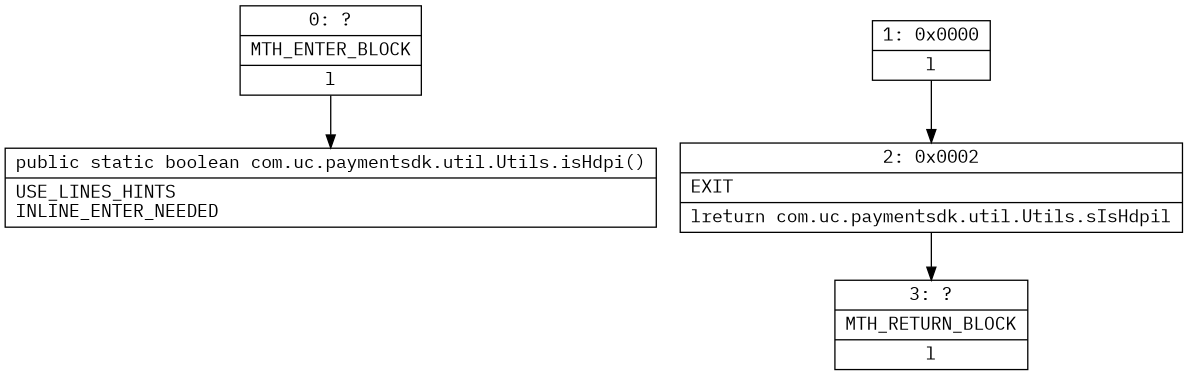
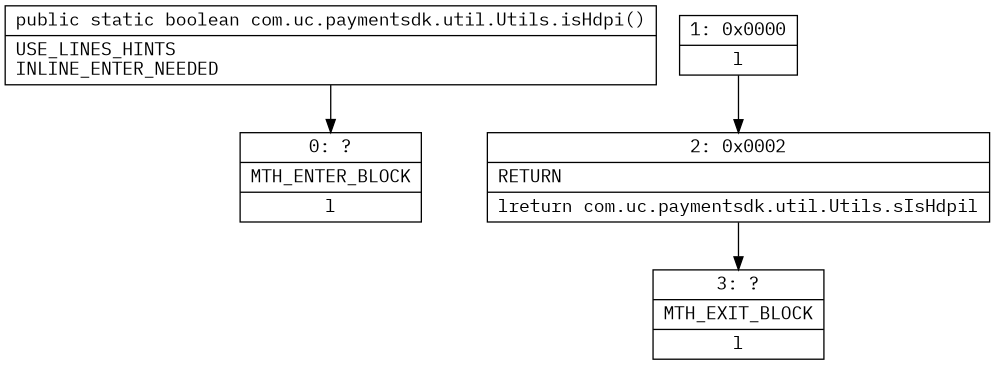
edge "0: ?" -> "public static boolean com.uc.paymentsdk.util.Utils.isHdpi()": reversed
node "2: 0x0002": text "EXIT" -> "RETURN"
node "3: ?": text "MTH_RETURN_BLOCK" -> "MTH_EXIT_BLOCK"
